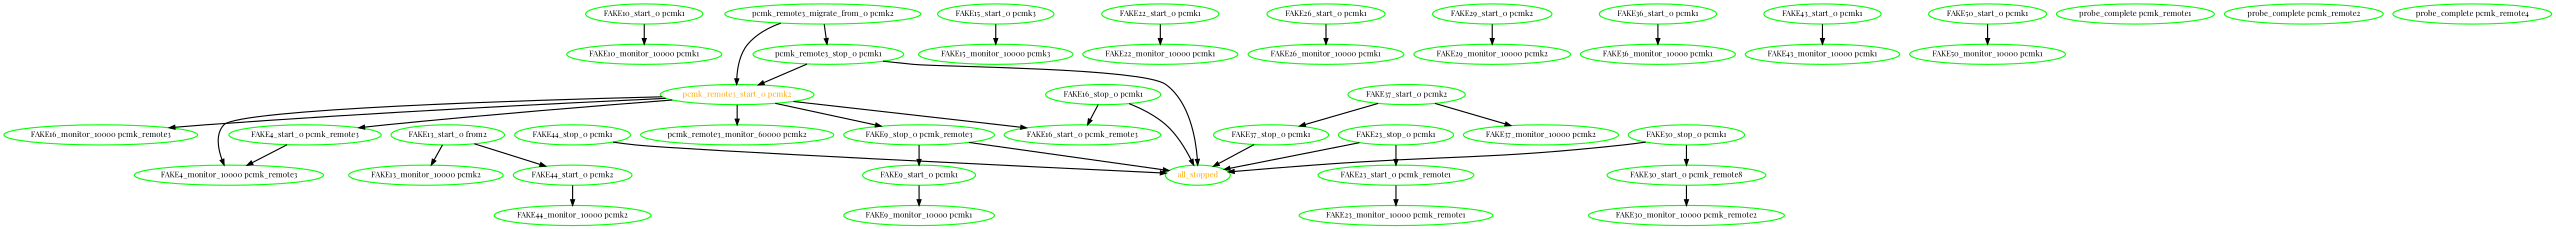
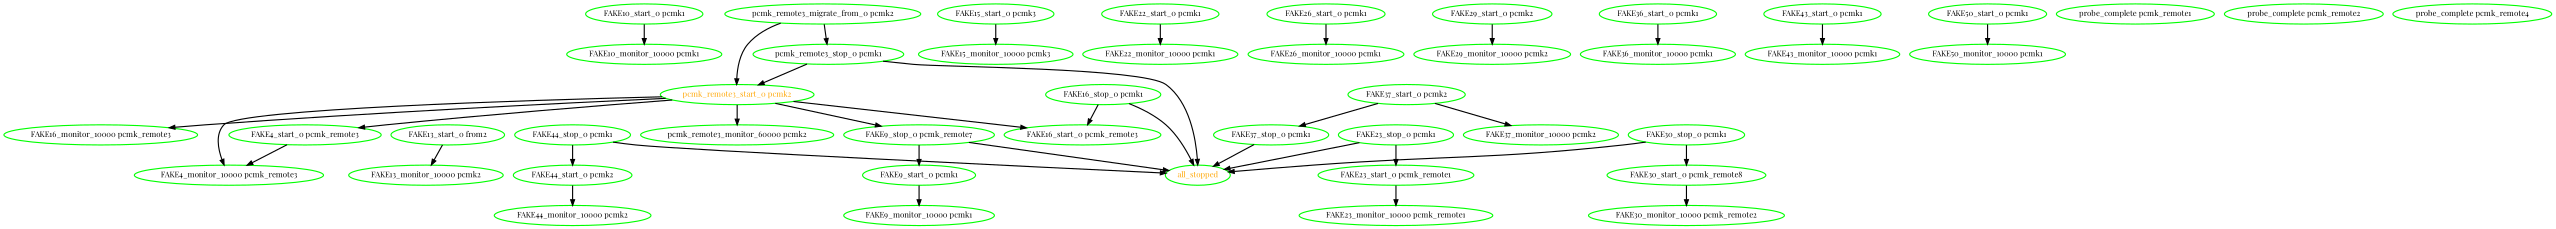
node "FAKE9_stop_0 pcmk_remote3": label "FAKE9_stop_0 pcmk_remote3" -> "FAKE9_stop_0 pcmk_remote7"
edge "FAKE13_start_0 from2" -> "FAKE44_start_0 pcmk2": now "FAKE44_stop_0 pcmk1" -> "FAKE44_start_0 pcmk2"
